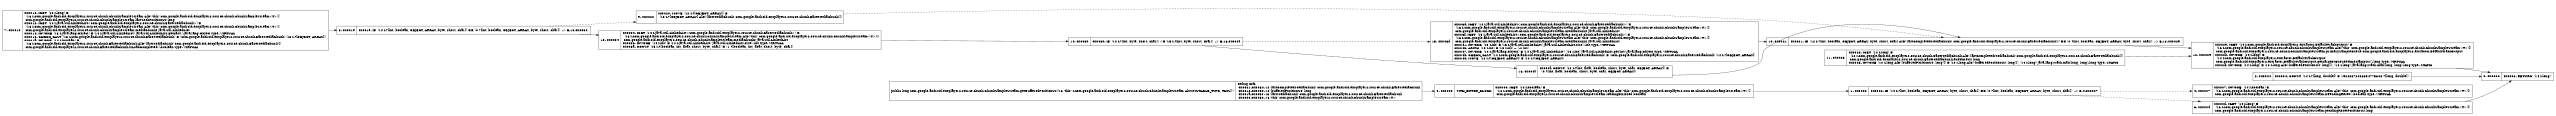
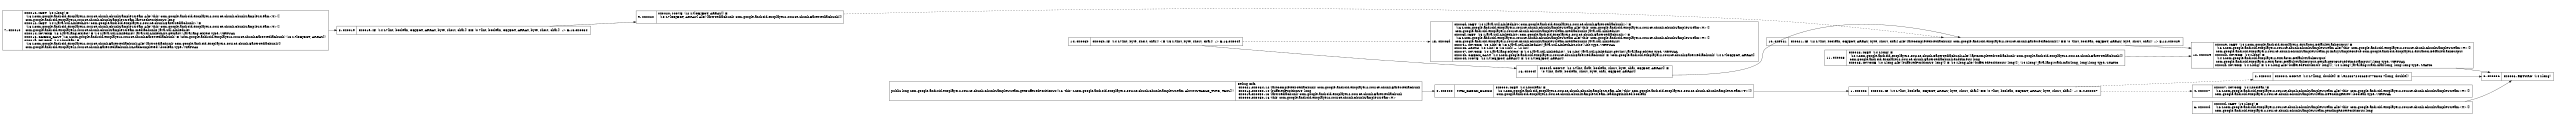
edge "8: 0x001e" -> "9: 0x0020": style dashed -> solid
node "13: 0x0034": removed
edge "15: 0x003d" -> "10: 0x0021": removed
node "0: 0x0000": text "MTH_ENTER_BLOCK" -> "MTH_CHECK_BLOCK"
edge "1: 0x0002" -> "6: 0x000d": now "1: 0x0002" -> "2: 0x0004"
